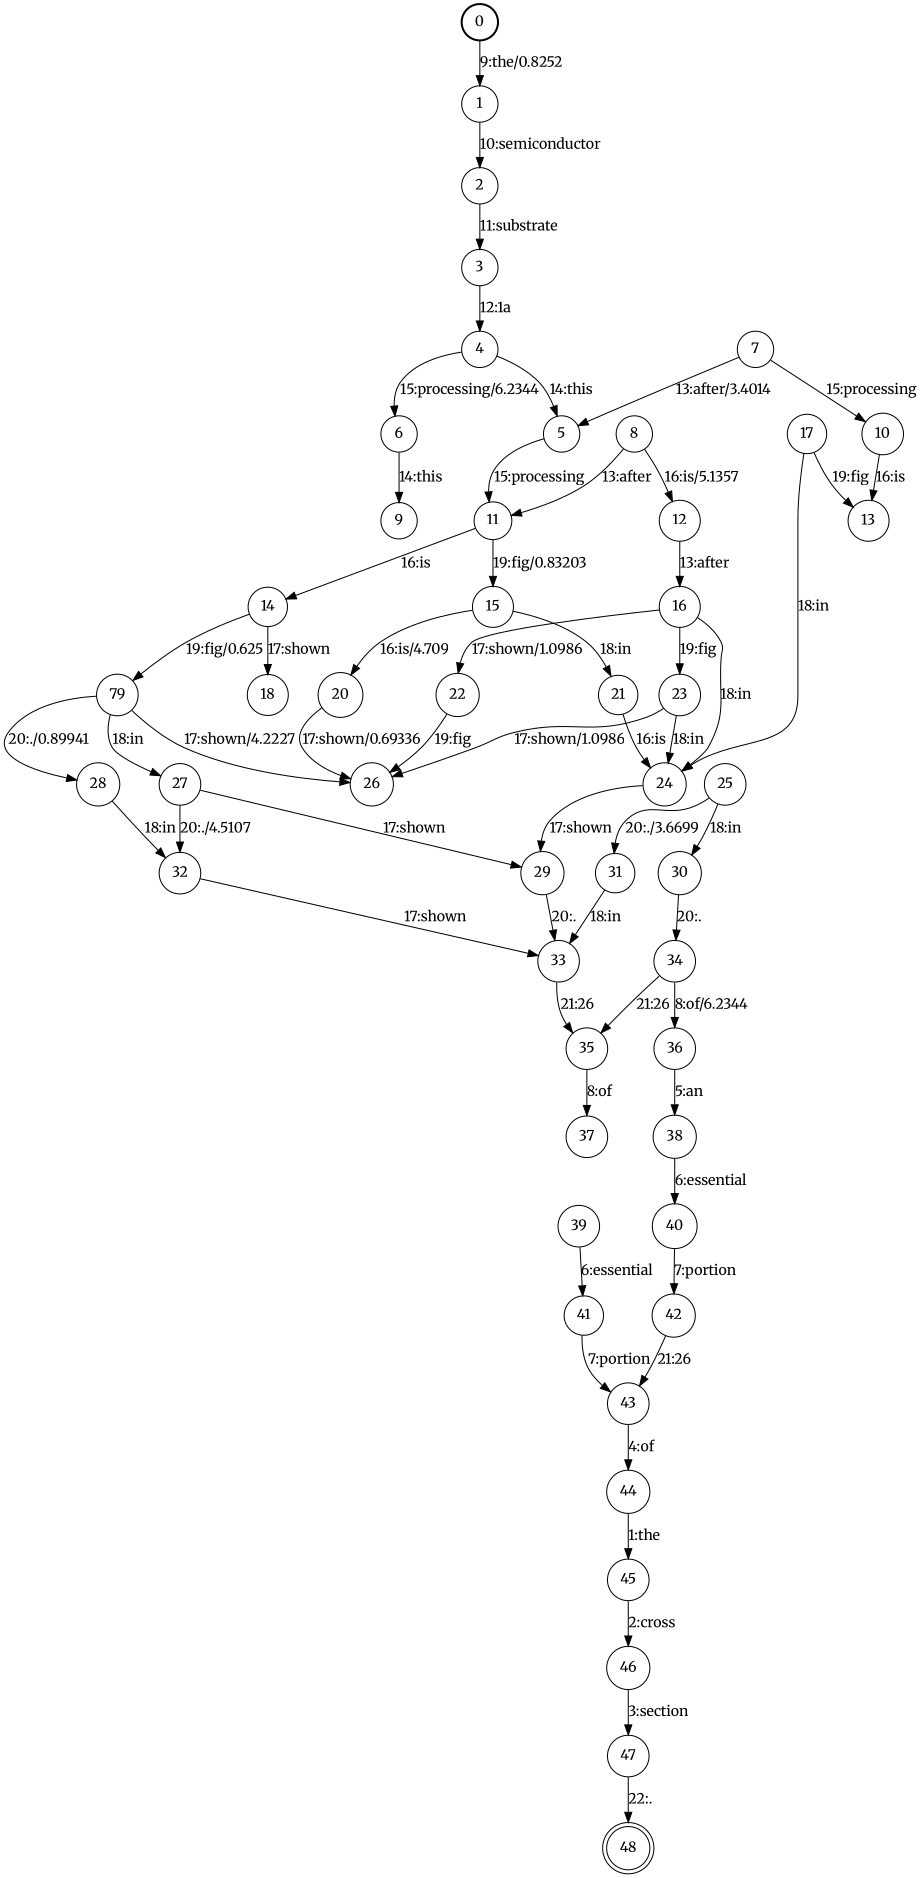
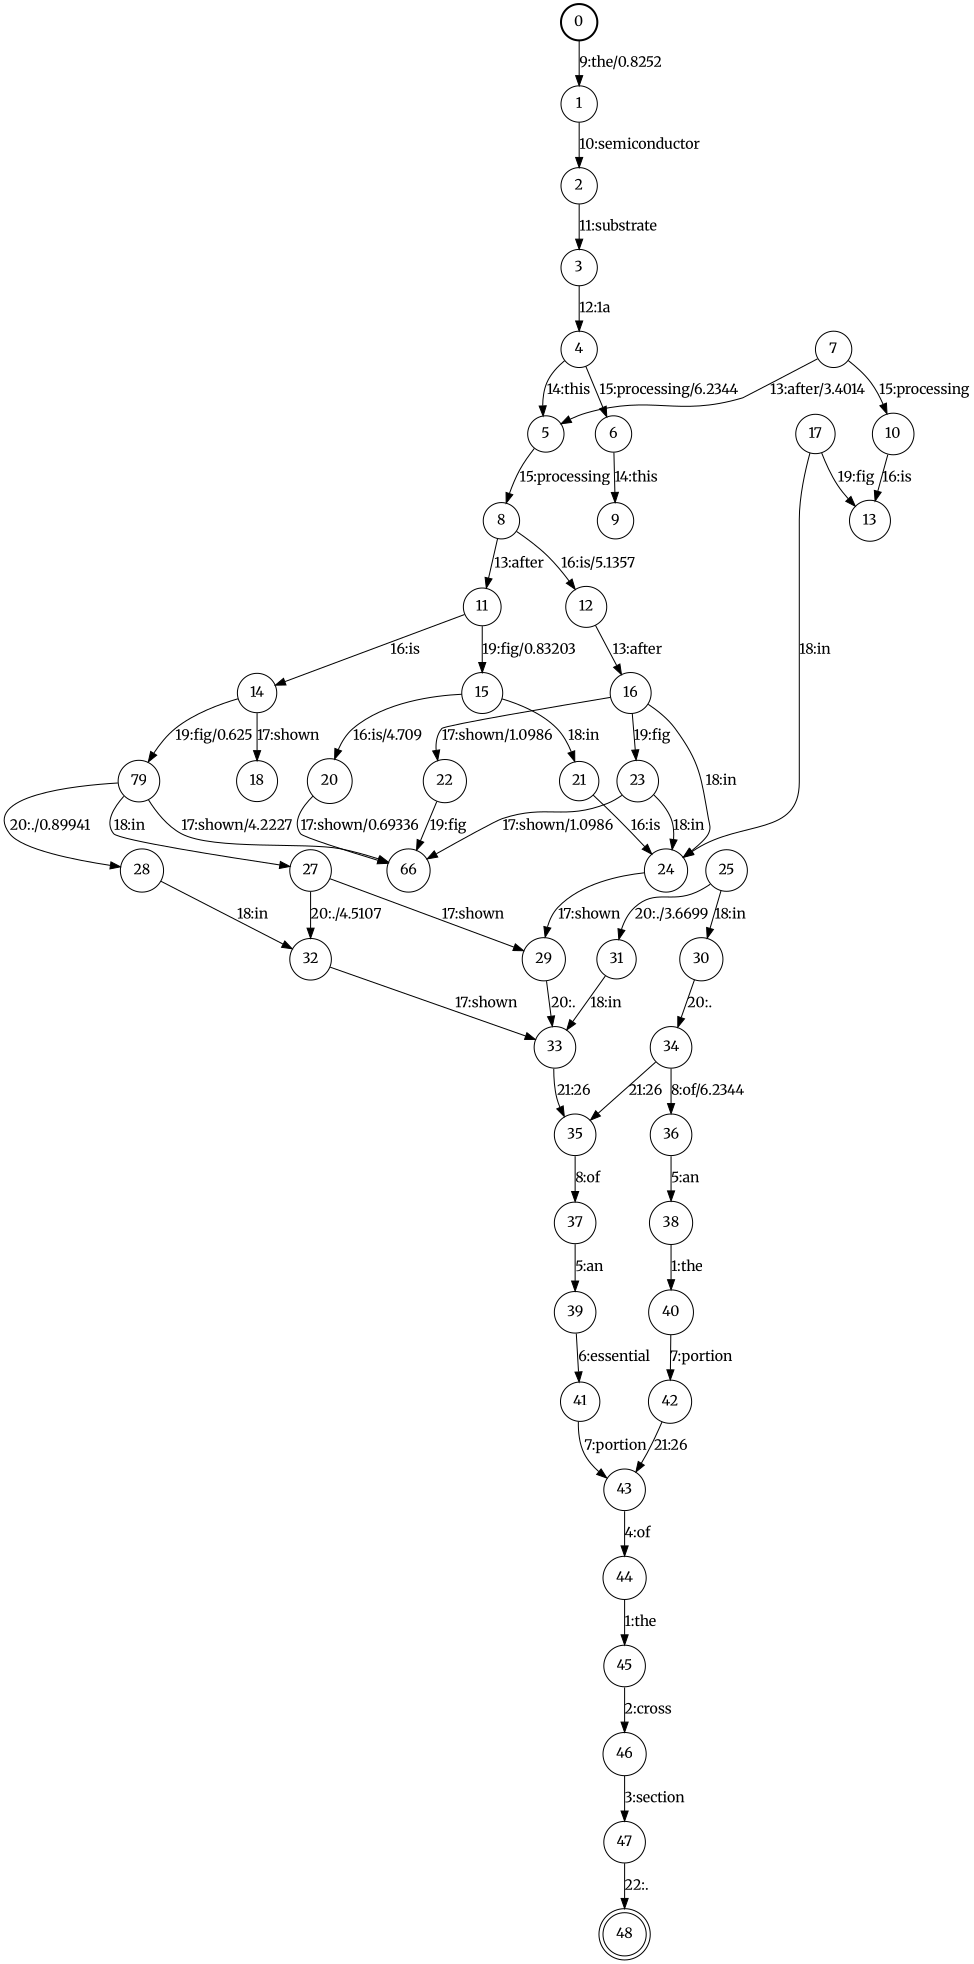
edge "5" -> "11": now "5" -> "8"
node "26": label "26" -> "66"
edge "38" -> "40": label "6:essential" -> "1:the"
edge "37" -> "39": added, label "5:an"
